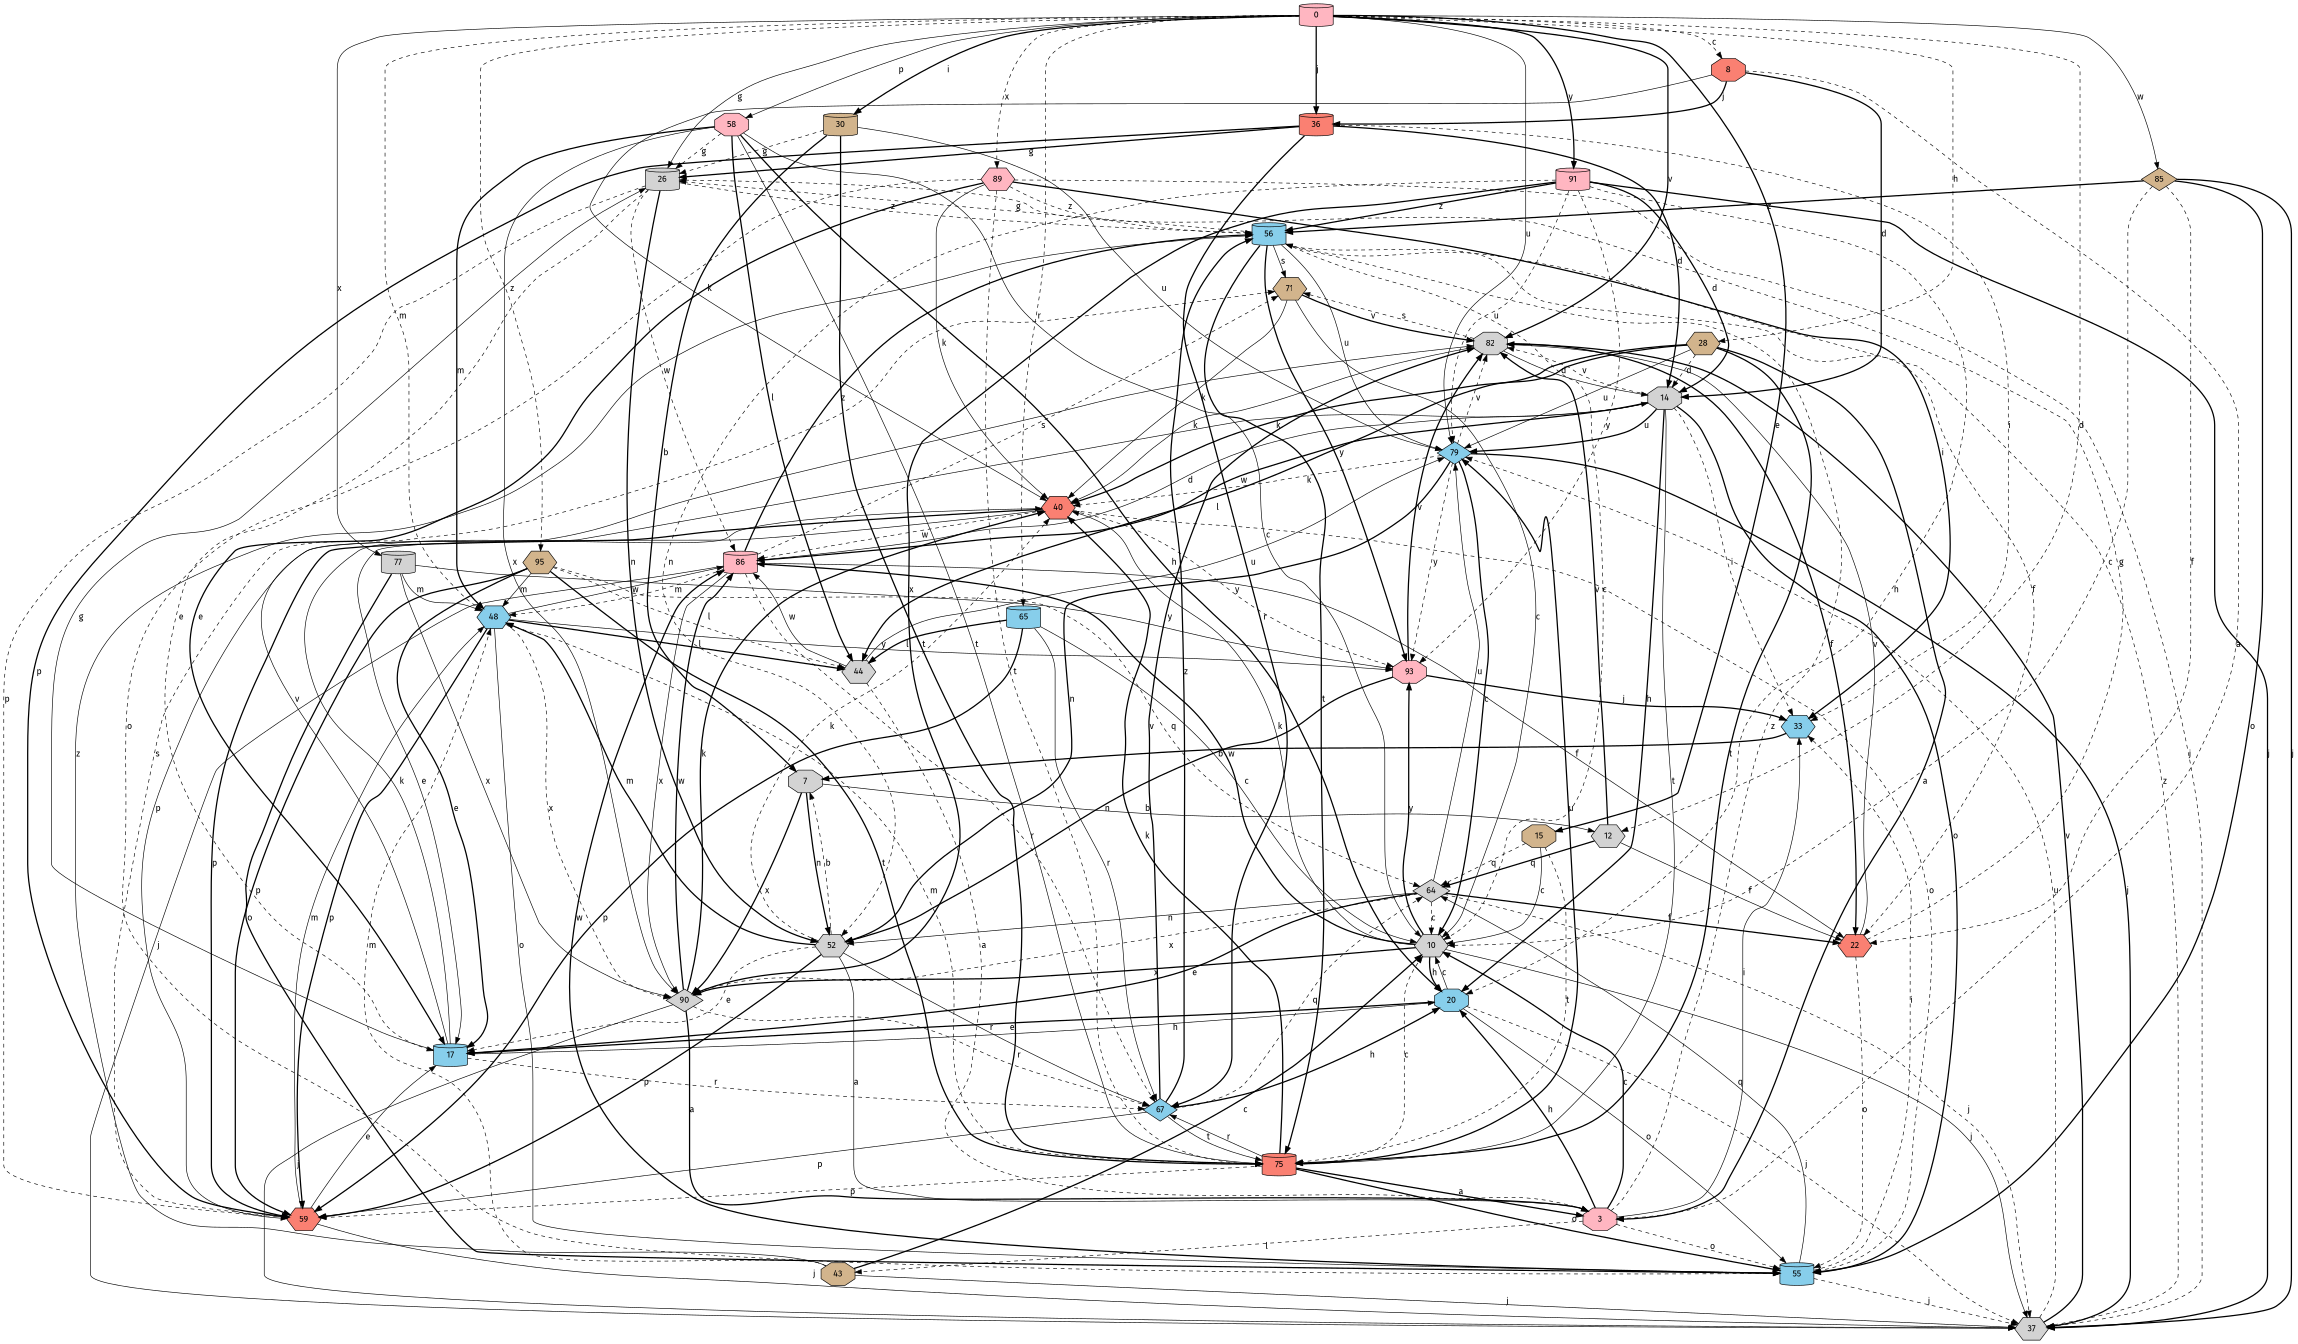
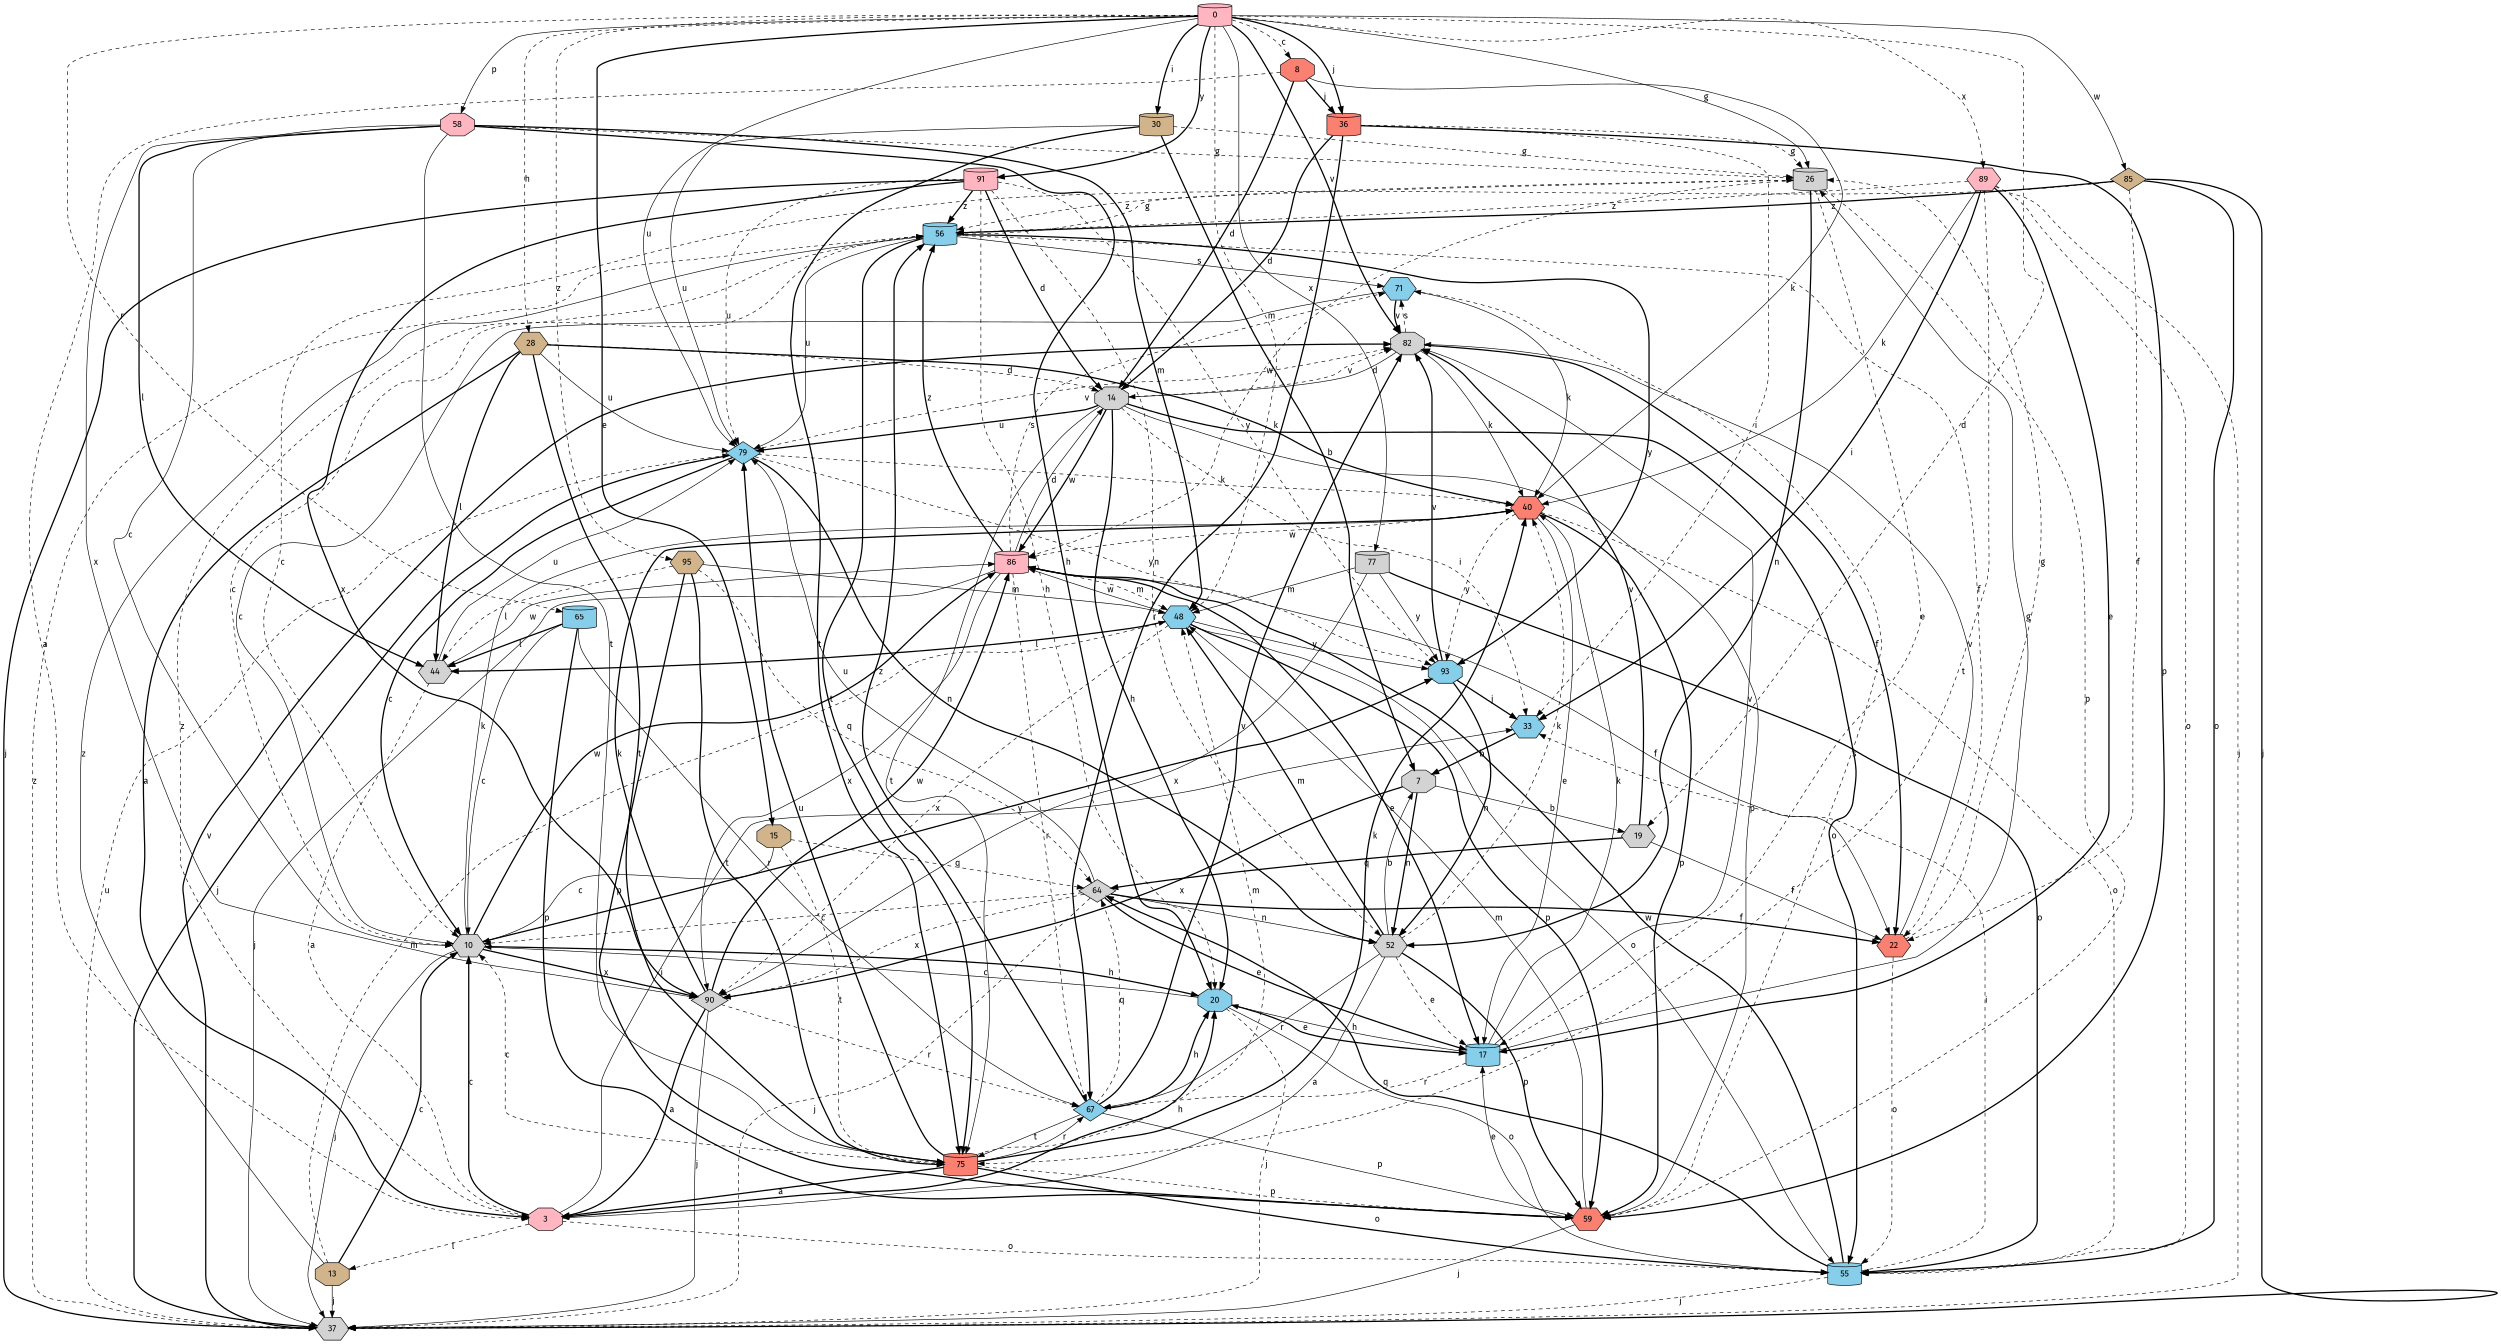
edge "36" -> "26": style bold -> dashed
node "71": fillcolor tan -> skyblue
node "93": fillcolor lightpink -> skyblue
edge "95" -> "17": now "86" -> "17"
node "12": label "12" -> "19"
edge "52" -> "7": style dashed -> solid
edge "55" -> "64": style solid -> bold
node "43": label "43" -> "13"
